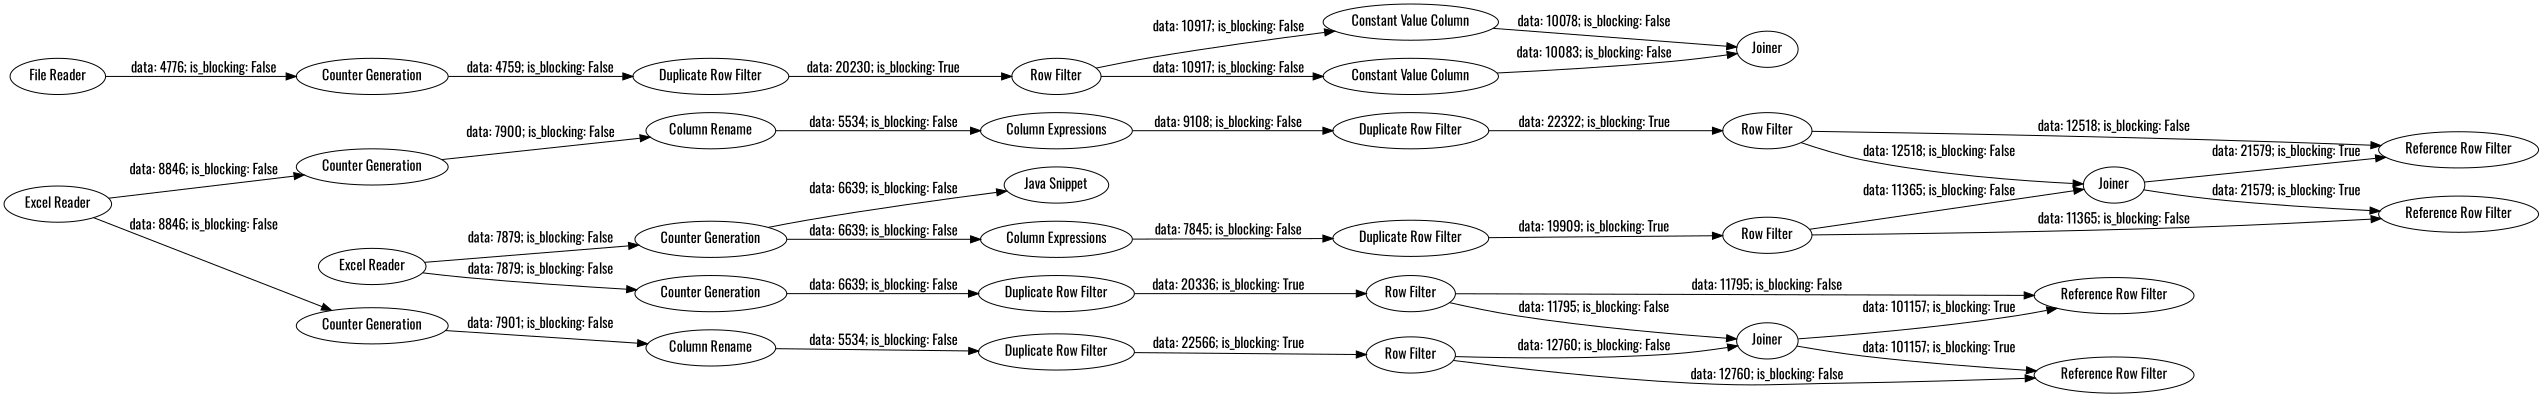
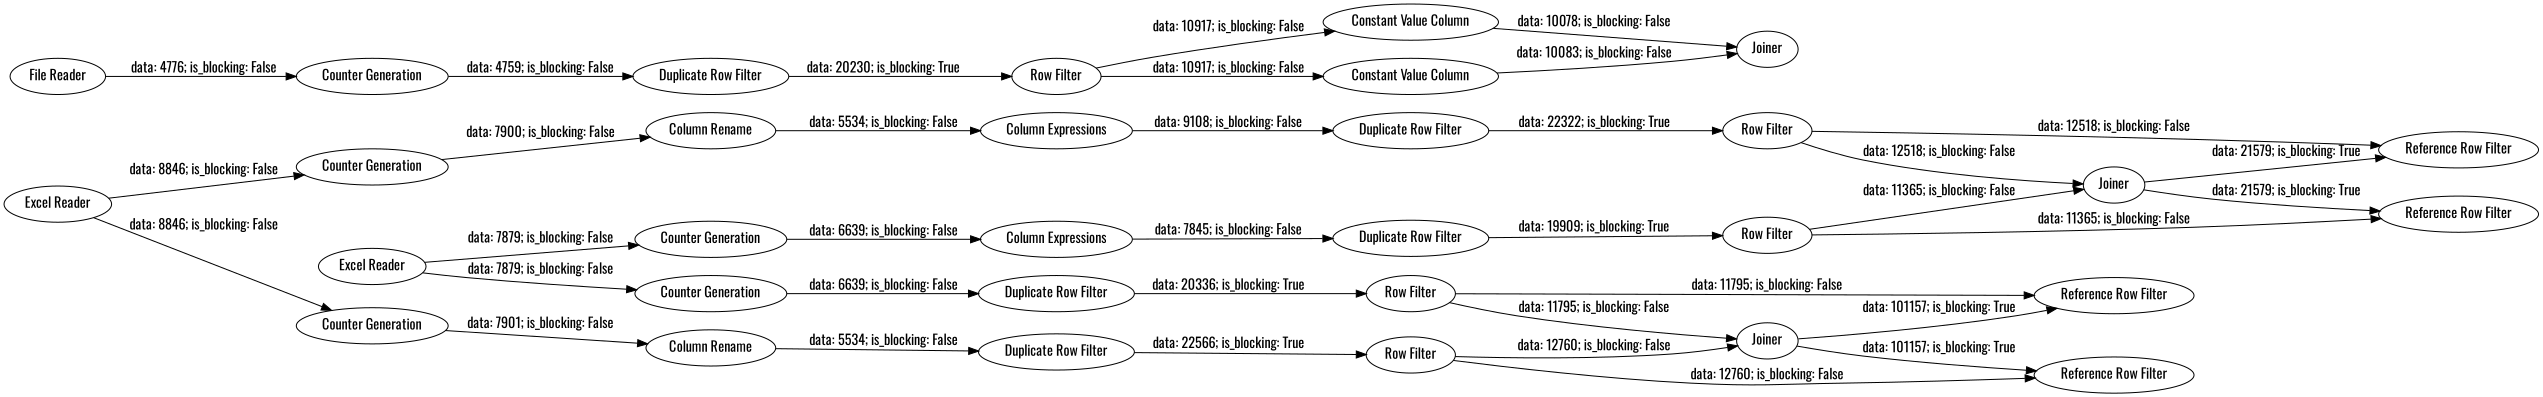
node "Java Snippet": removed
